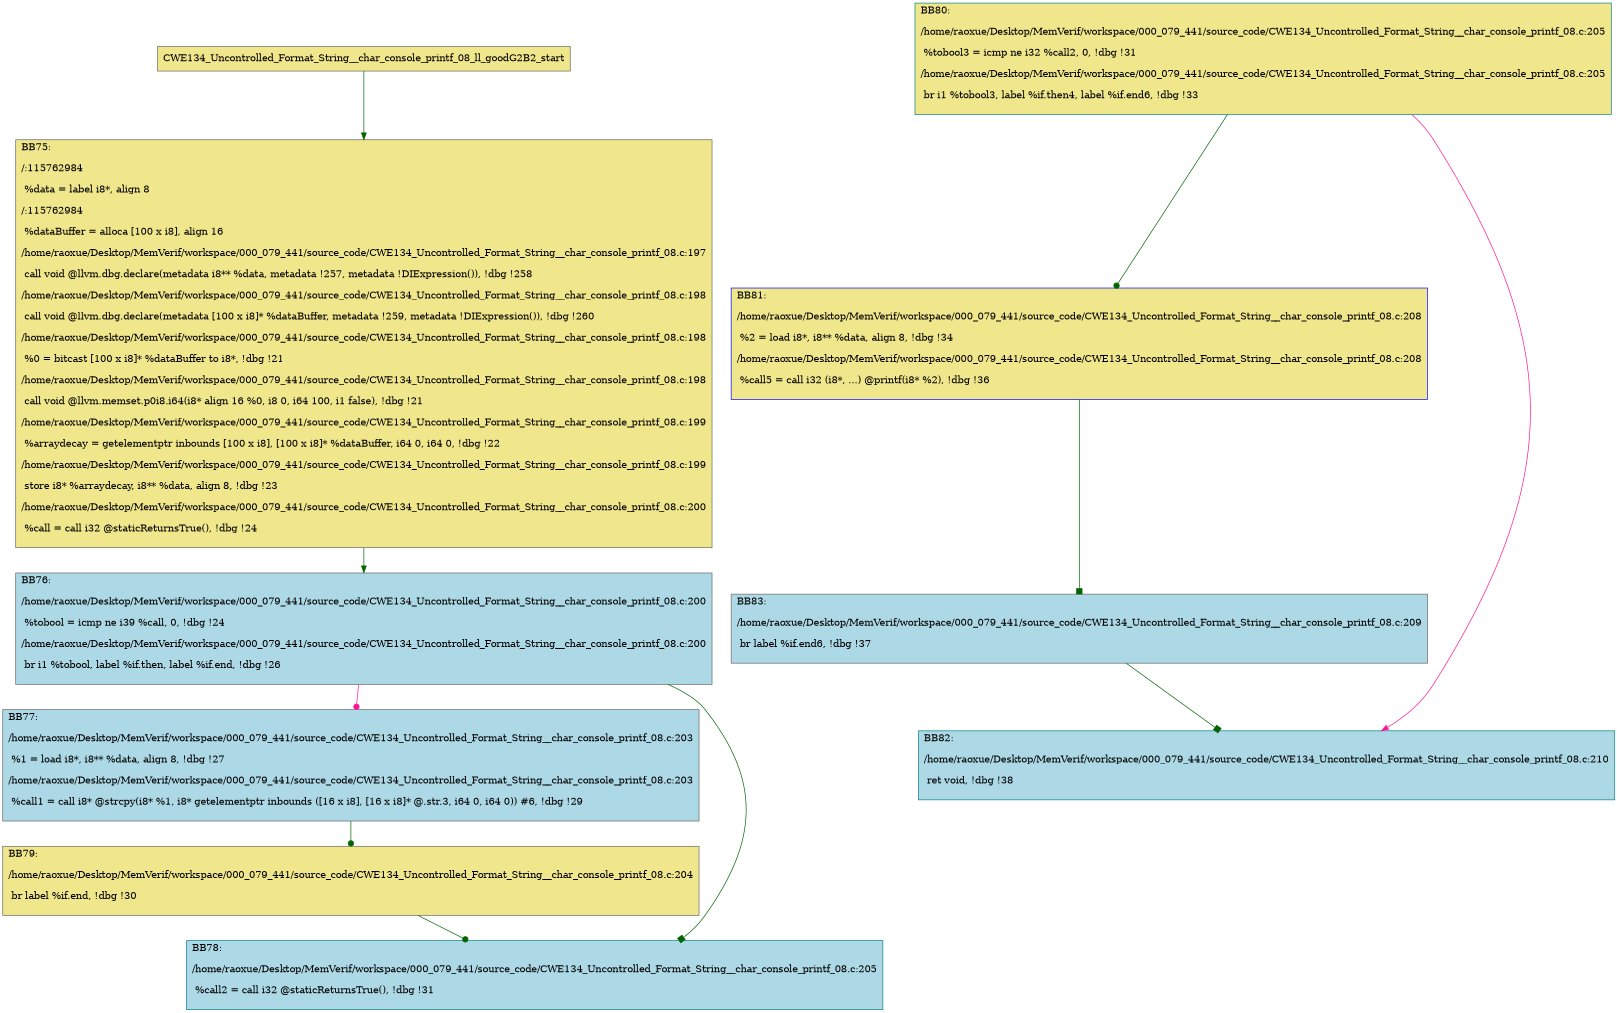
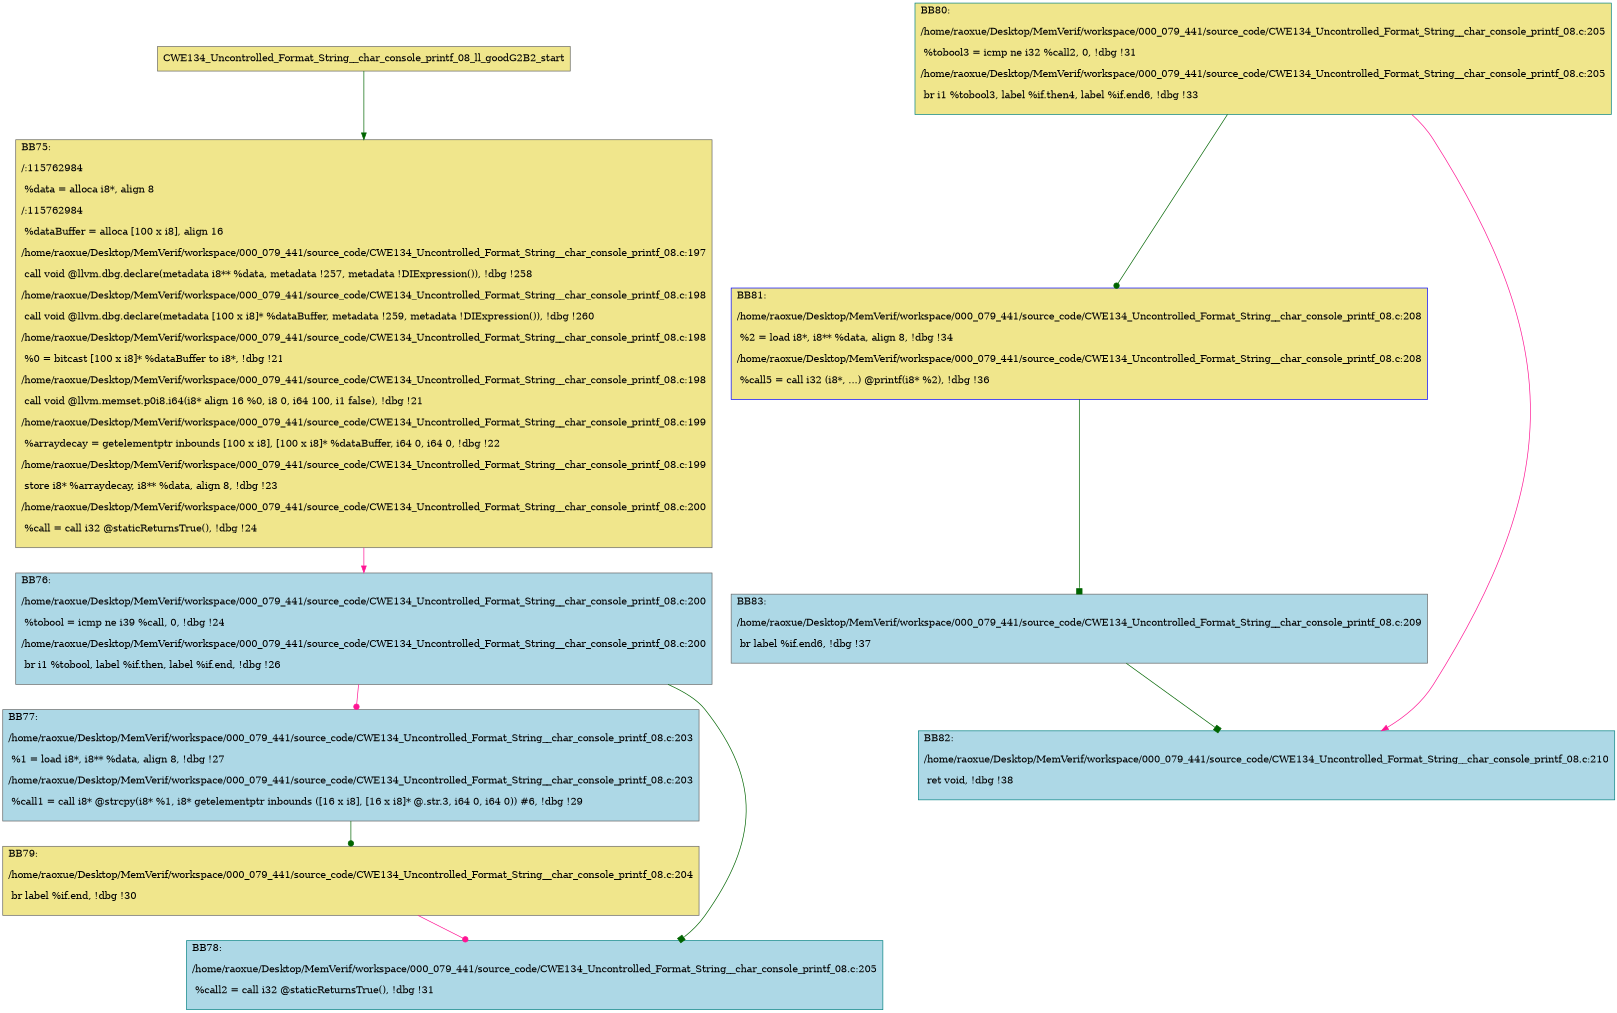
node "BB75:": text "%data = label i8*, align 8" -> "%data = alloca i8*, align 8"
edge "BB75:" -> "BB76:": color darkgreen -> deeppink
edge "BB79:" -> "BB78:": color darkgreen -> deeppink
